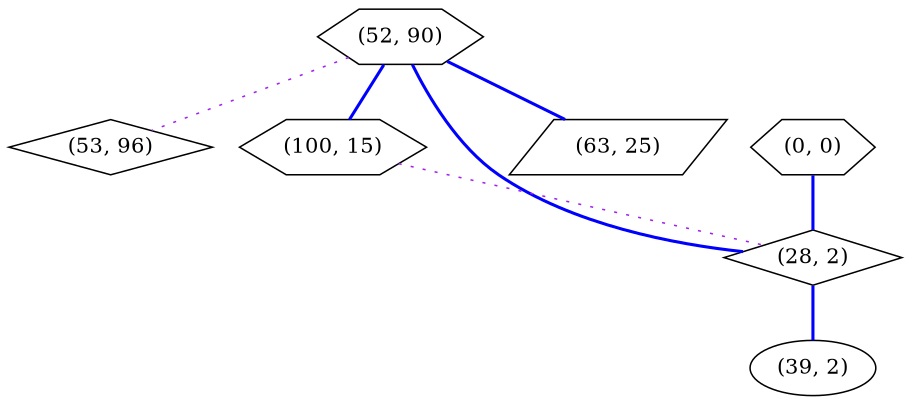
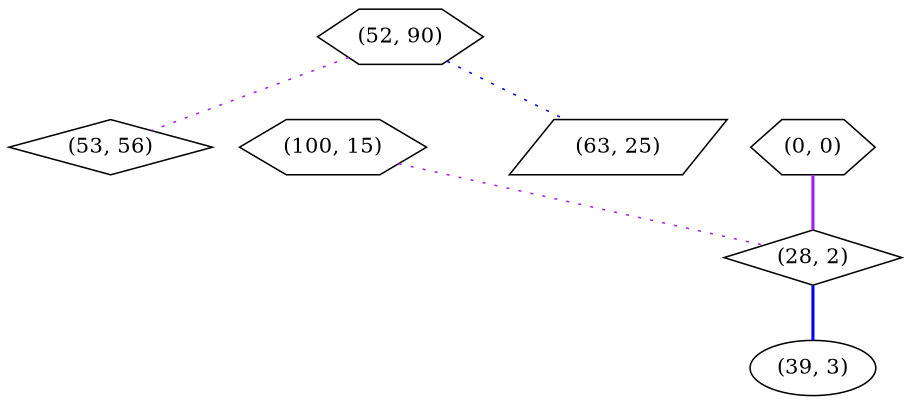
edge "(52, 90)" -- "(63, 25)": style bold -> dotted
edge "(52, 90)" -- "(100, 15)": removed
node "(53, 96)": label "(53, 96)" -> "(53, 56)"
edge "(0, 0)" -- "(28, 2)": color blue -> purple
edge "(52, 90)" -- "(28, 2)": removed
node "(39, 2)": label "(39, 2)" -> "(39, 3)"
